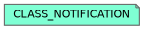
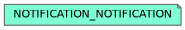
node "CLASS_NOTIFICATION": label "CLASS_NOTIFICATION" -> "NOTIFICATION_NOTIFICATION"
